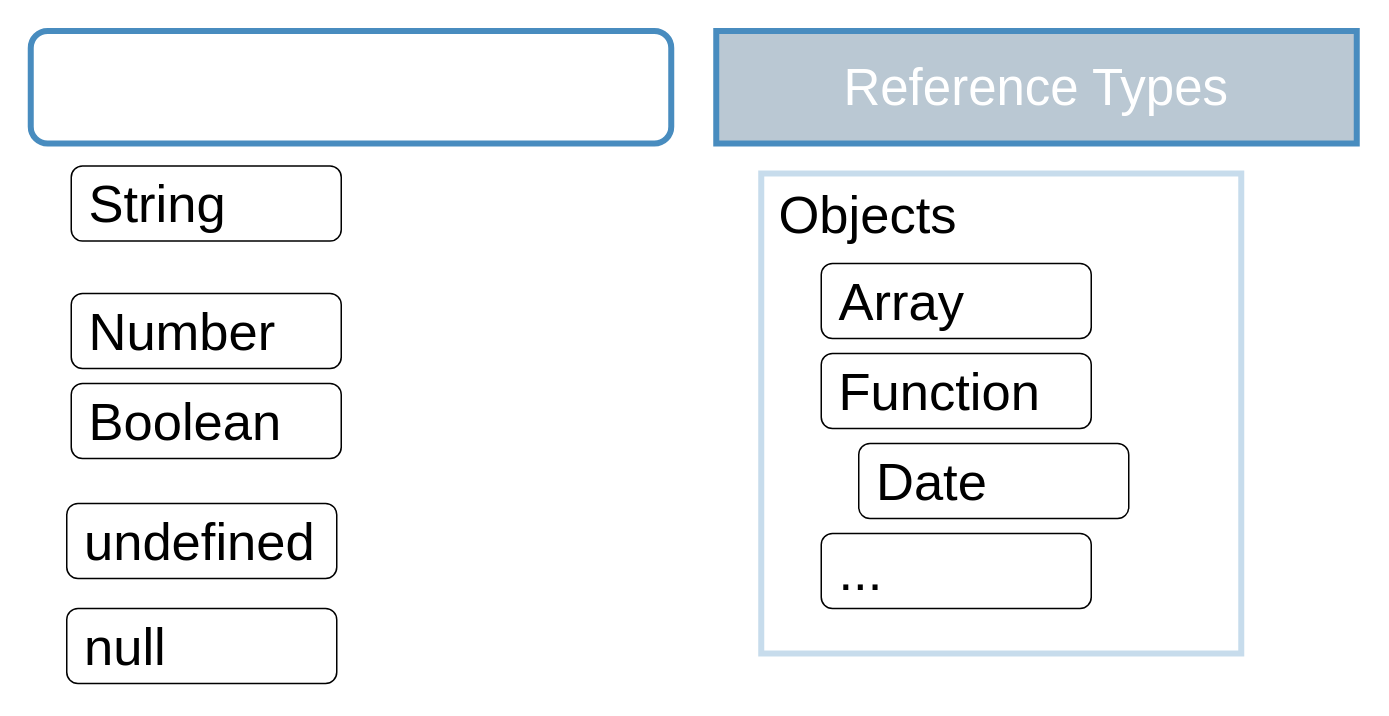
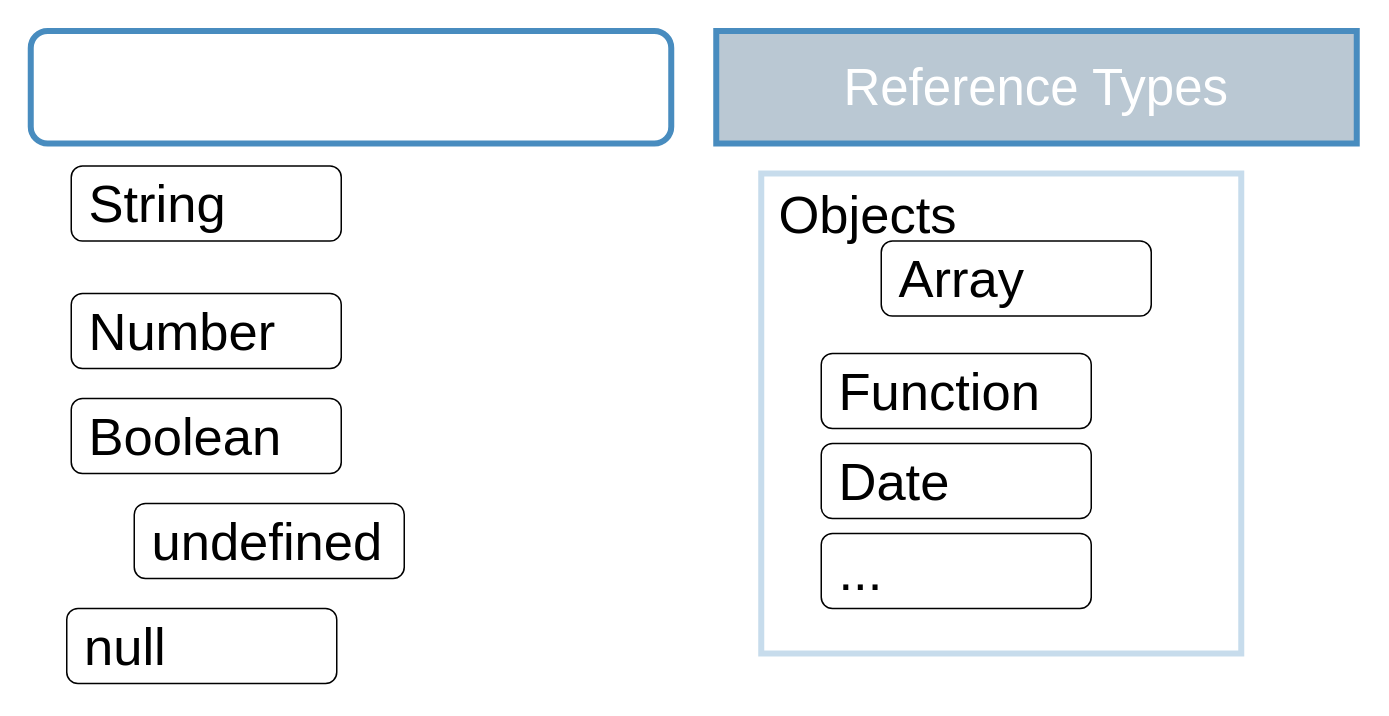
node "Array": moved (956, 301) -> (1016, 278)
node "Boolean": moved (206, 421) -> (206, 436)
node "Date": moved (994, 481) -> (956, 481)
node "undefined": moved (202, 541) -> (269, 541)
